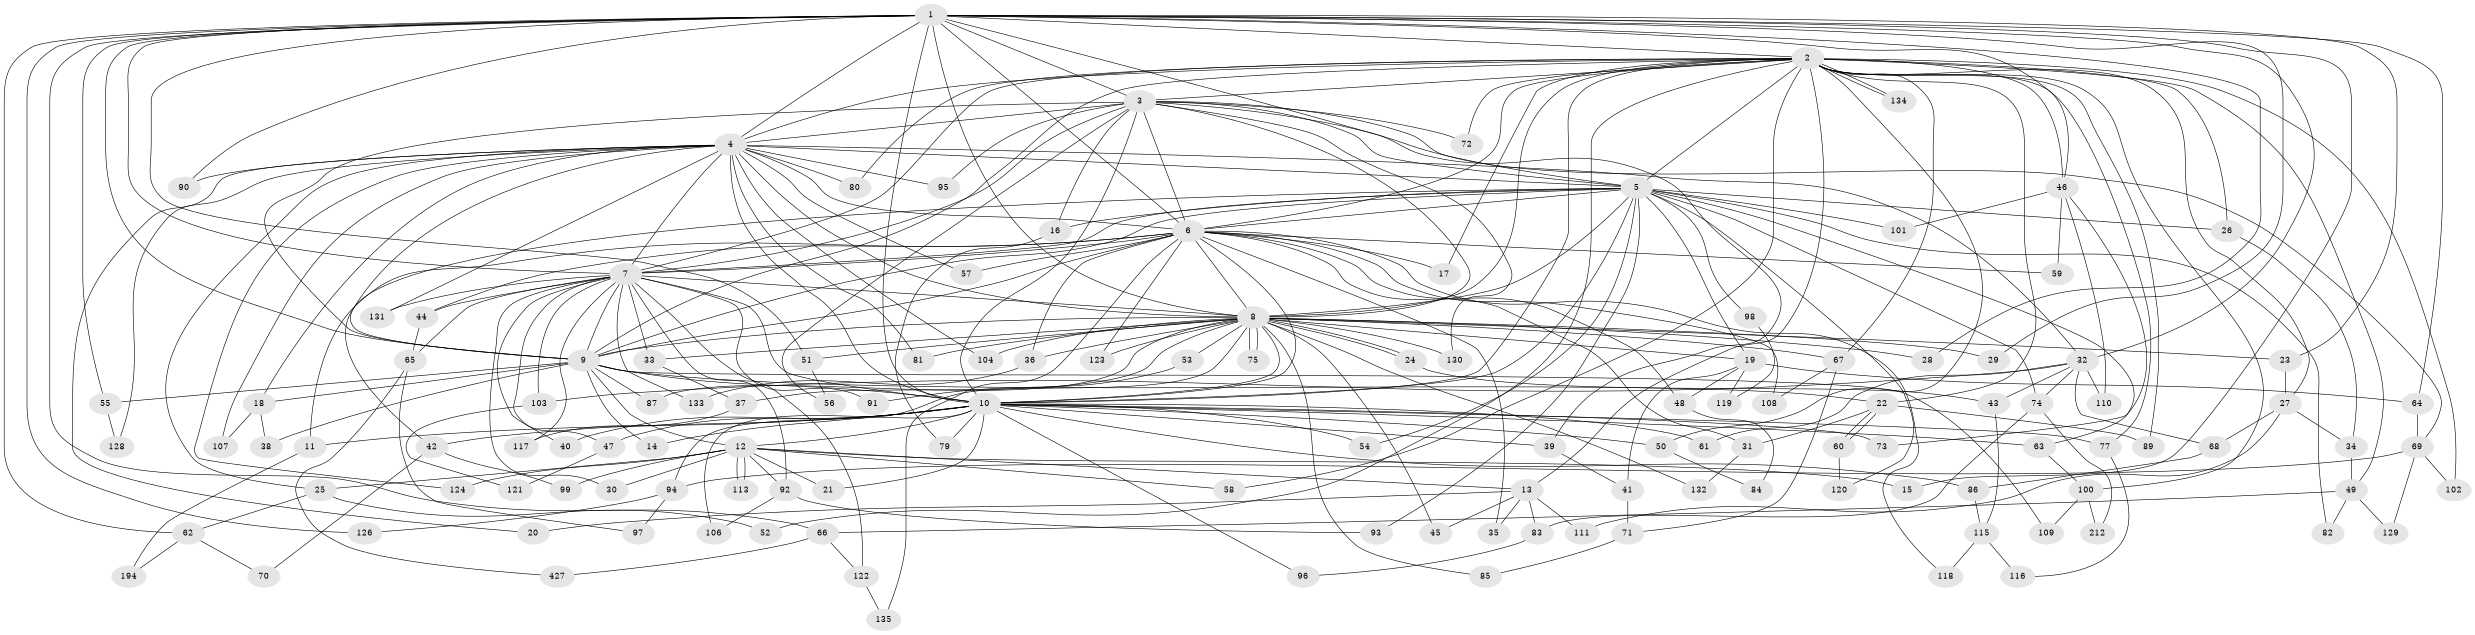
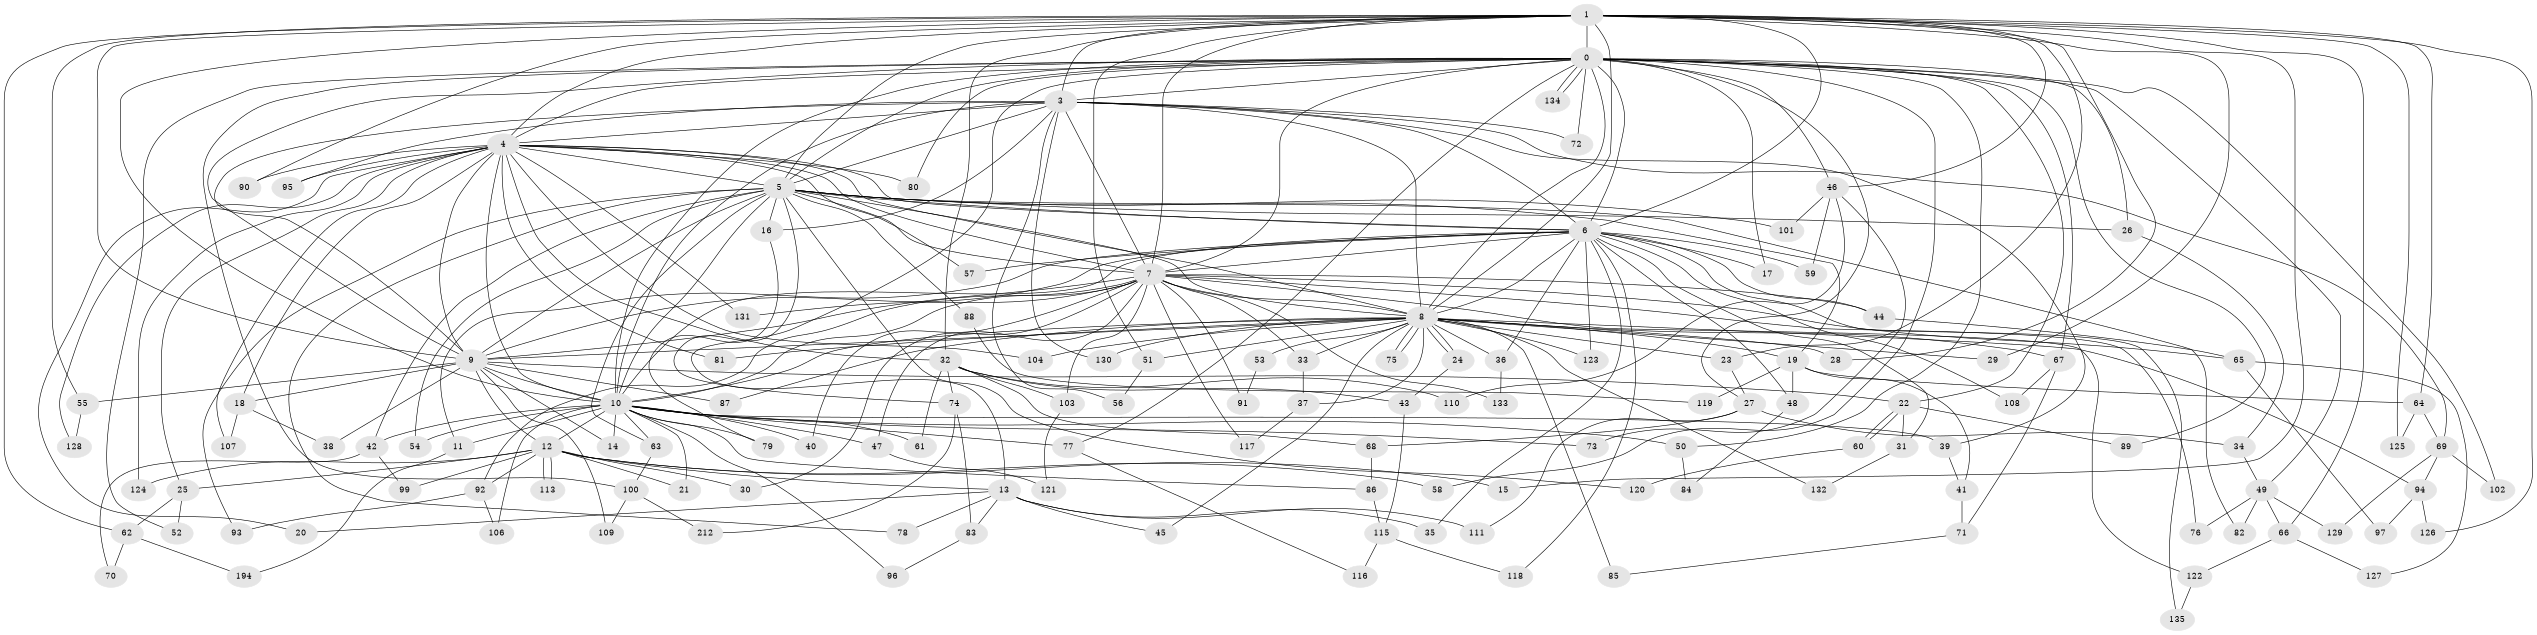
node "2": label "2" -> "0"
node "98": label "98" -> "88"
node "125": added
node "78": added
node "76": added
node "427": label "427" -> "127"
